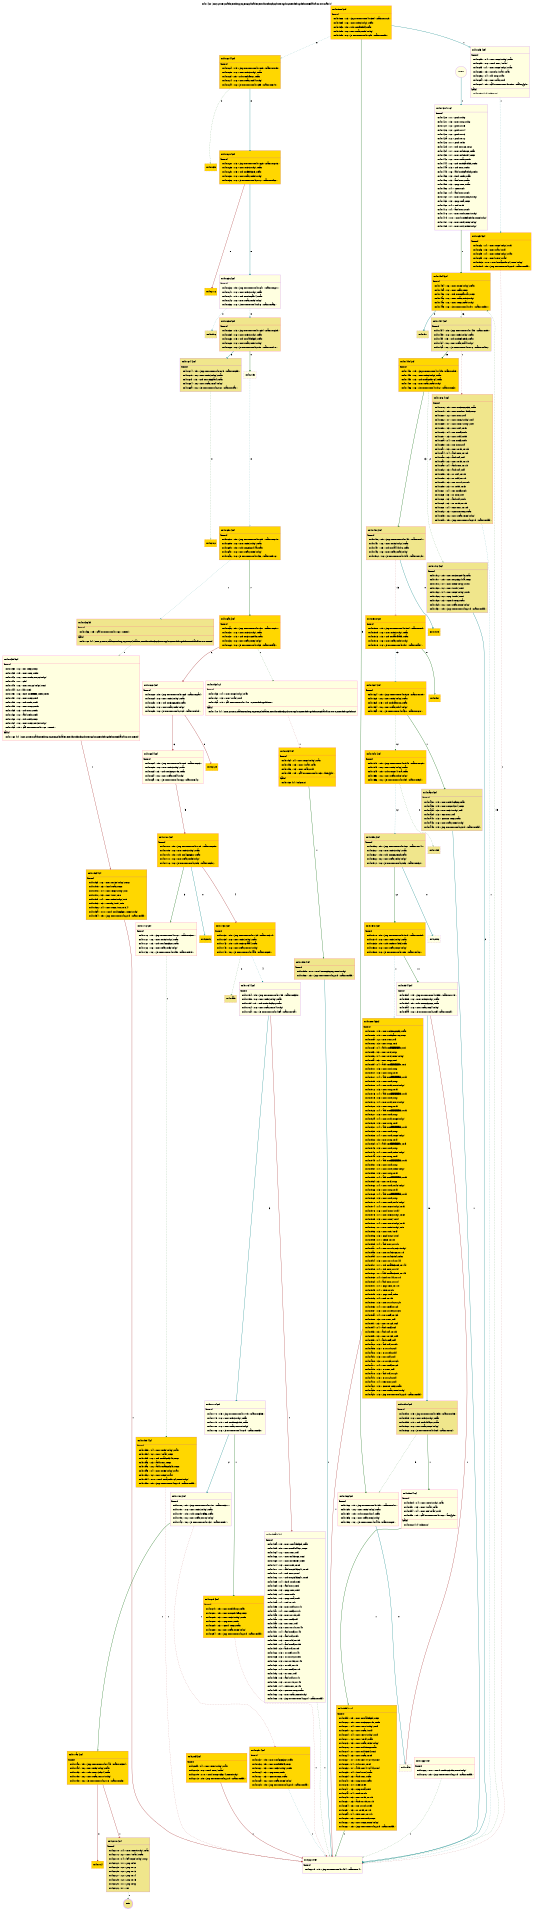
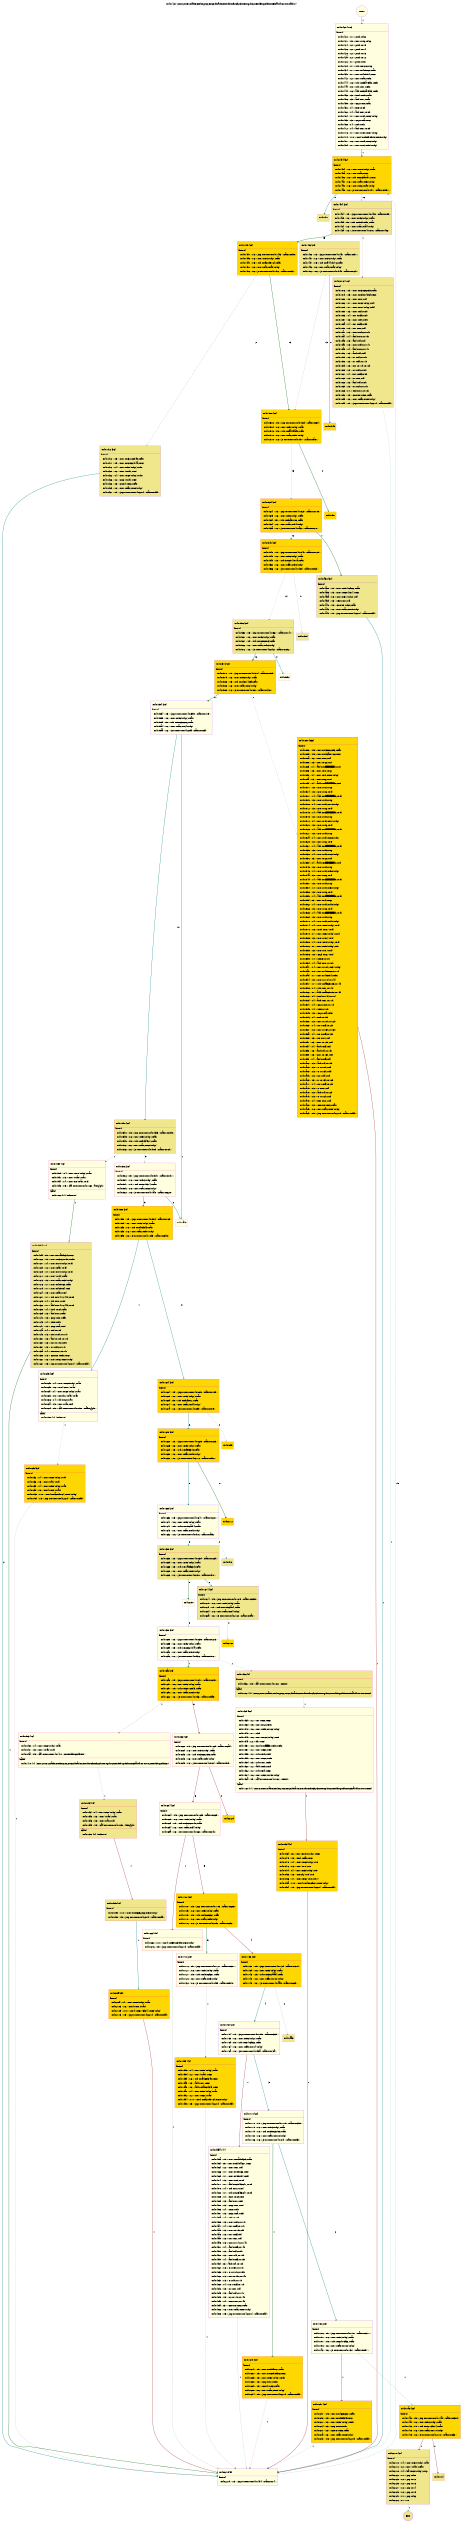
edge "0x4015e8 [28]" -> "0x401604 [28]": style dashed -> bold
edge "0x401620 [28]" -> "0x402172": color brown -> darkgreen
edge "0x4014d0 [28]" -> "0x4014ec [28]": now "0x4014d0 [28]" -> "0x401508 [28]"
node "0x401690 [28]": fillcolor gold -> lightyellow
edge "0x4015e8 [28]" -> "0x4015cc [28]": reversed
node "0x401dcf [15]": fillcolor gold -> khaki
edge "0x401dcf [15]" -> "0x401dde [15]": color darkgreen -> brown
node "0x4020dc": removed
edge "0x401738 [28]" -> "0x401754 [28]": style dashed -> bold
edge "0x401dde [15]" -> "0x40221d [5]": now "0x401dde [15]" -> "0x4020ff [25]"
edge "0x4015b0 [28]" -> "0x401bed [16]": style bold -> dashed
edge "0x40178c [28]" -> "0x4017a8 [28]": style bold -> dashed
edge "0x40178c [28]" -> "0x401cb7 [30]": style dashed -> bold
node "0x401bfd [111]": fillcolor gold -> khaki
node "0x4017c4": fillcolor gold -> khaki
edge "0x4016e4 [28]" -> "0x401c6c [15]": added, label "1"
